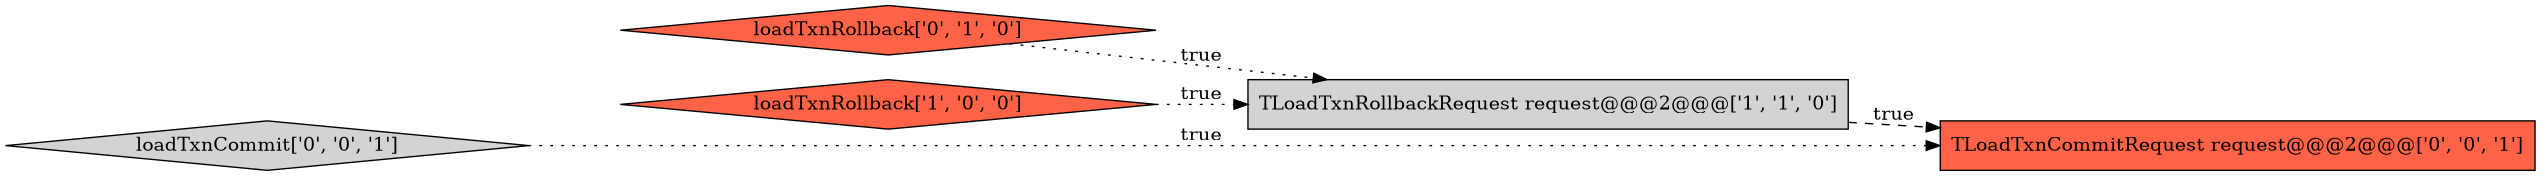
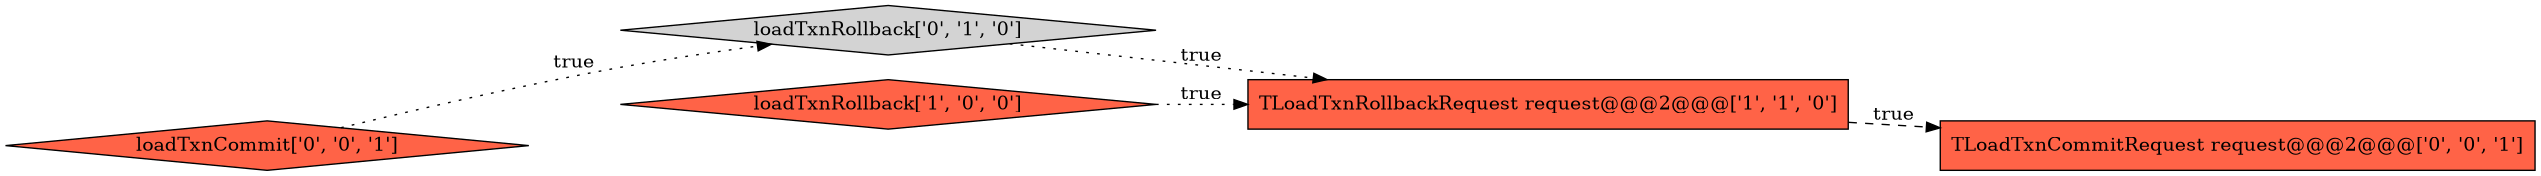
node "loadTxnRollback['0', '1', '0']": fillcolor tomato -> lightgray
node "TLoadTxnRollbackRequest request@@@2@@@['1', '1', '0']": fillcolor lightgray -> tomato
node "loadTxnCommit['0', '0', '1']": fillcolor lightgray -> tomato
edge "loadTxnCommit['0', '0', '1']" -> "TLoadTxnCommitRequest request@@@2@@@['0', '0', '1']": now "loadTxnCommit['0', '0', '1']" -> "loadTxnRollback['0', '1', '0']"
